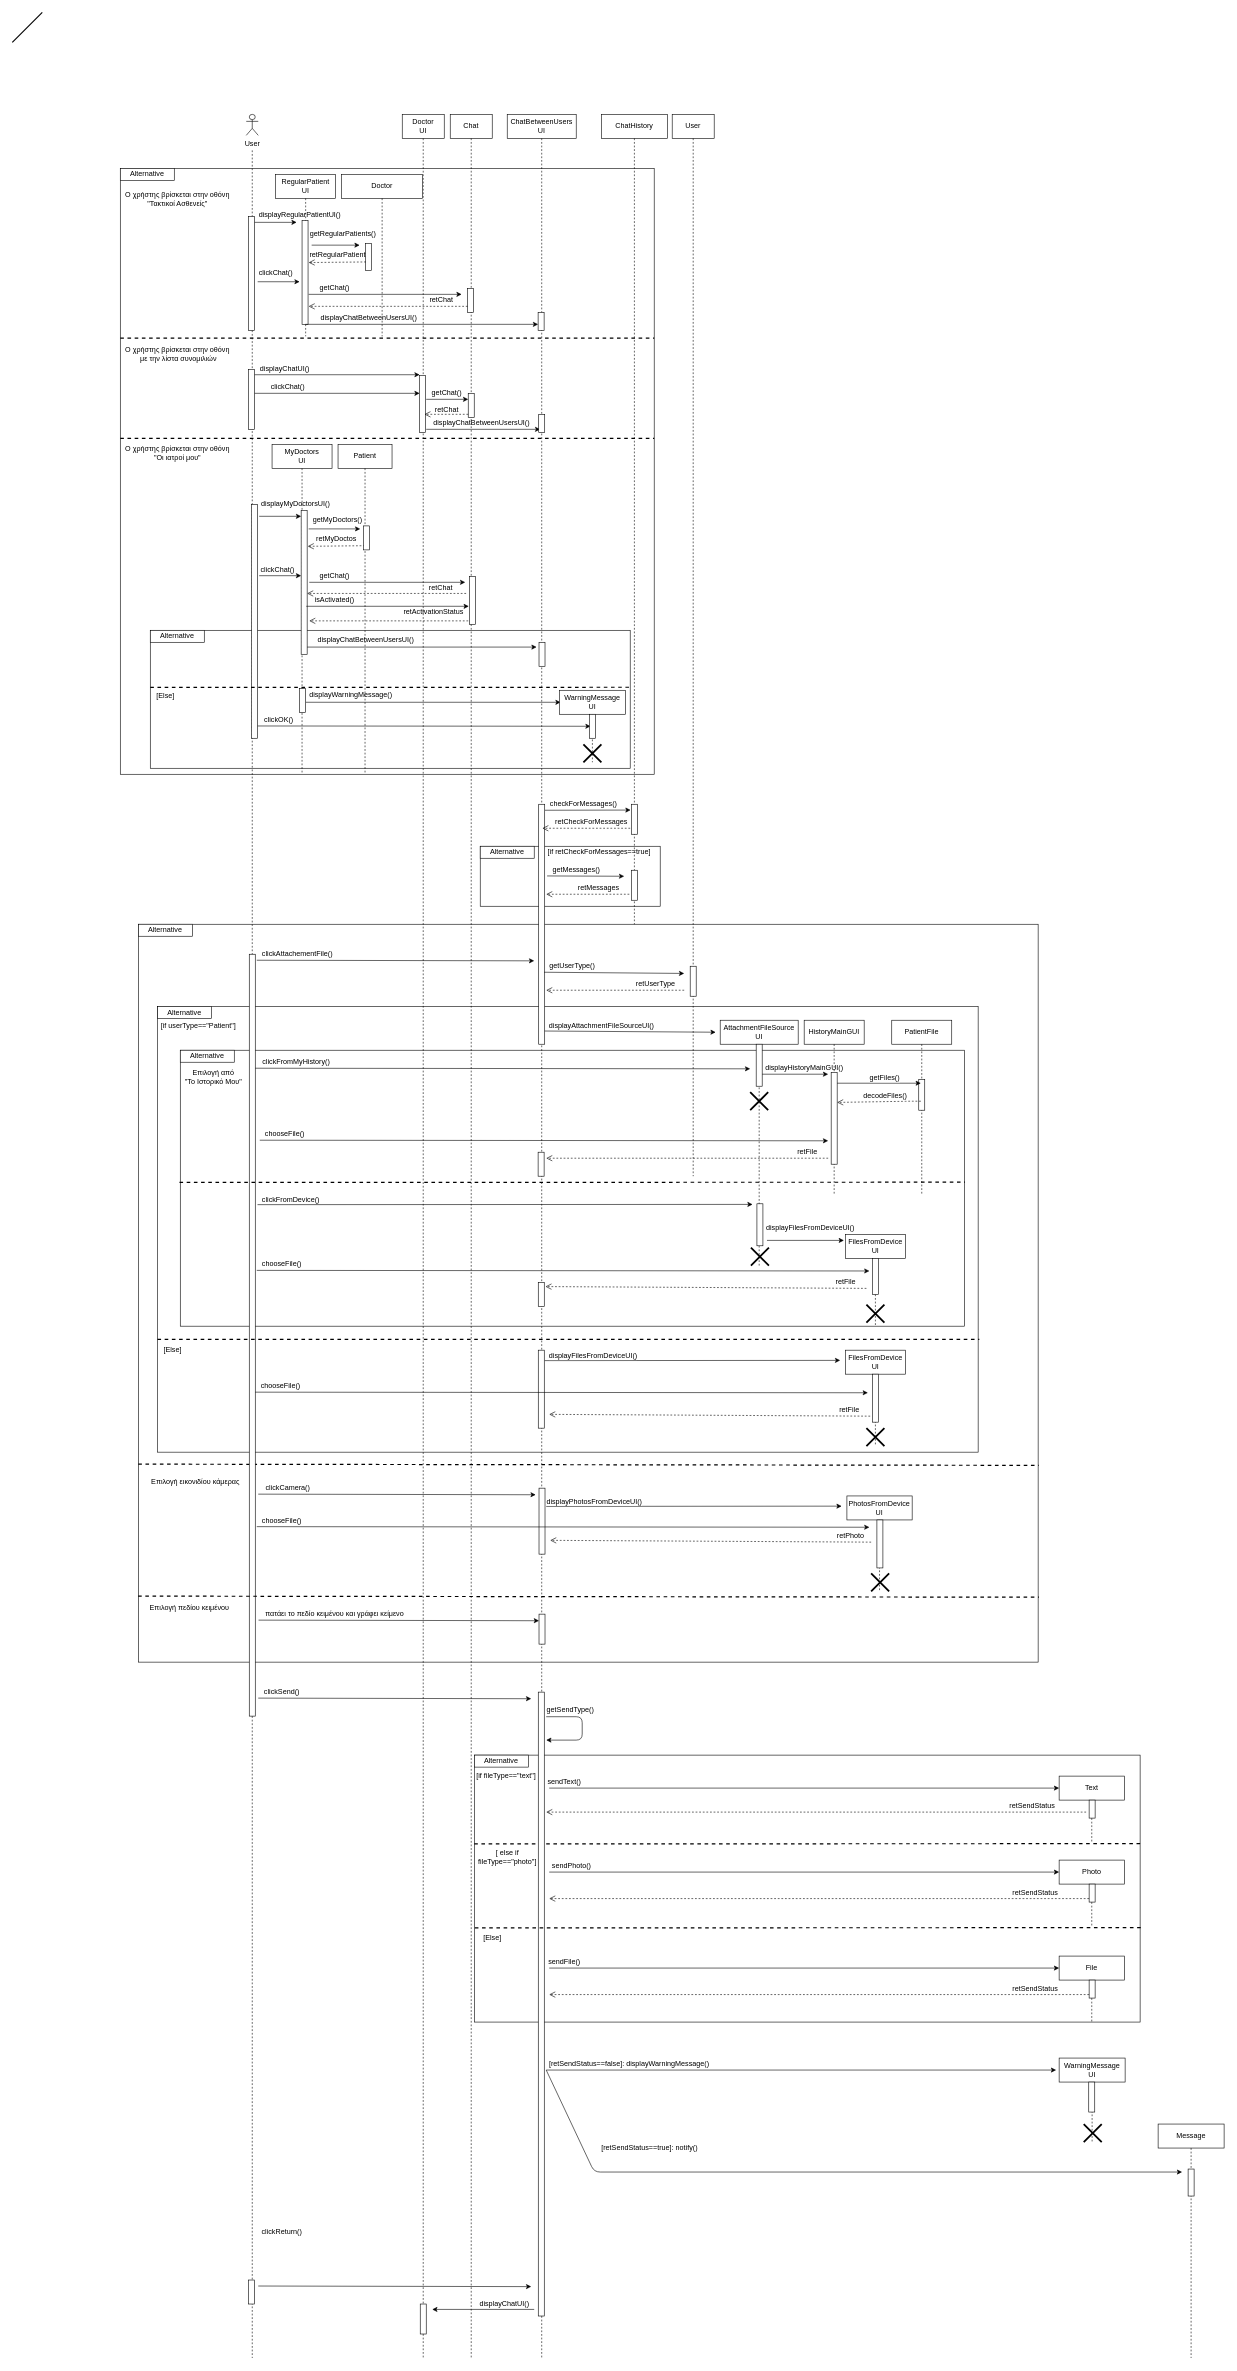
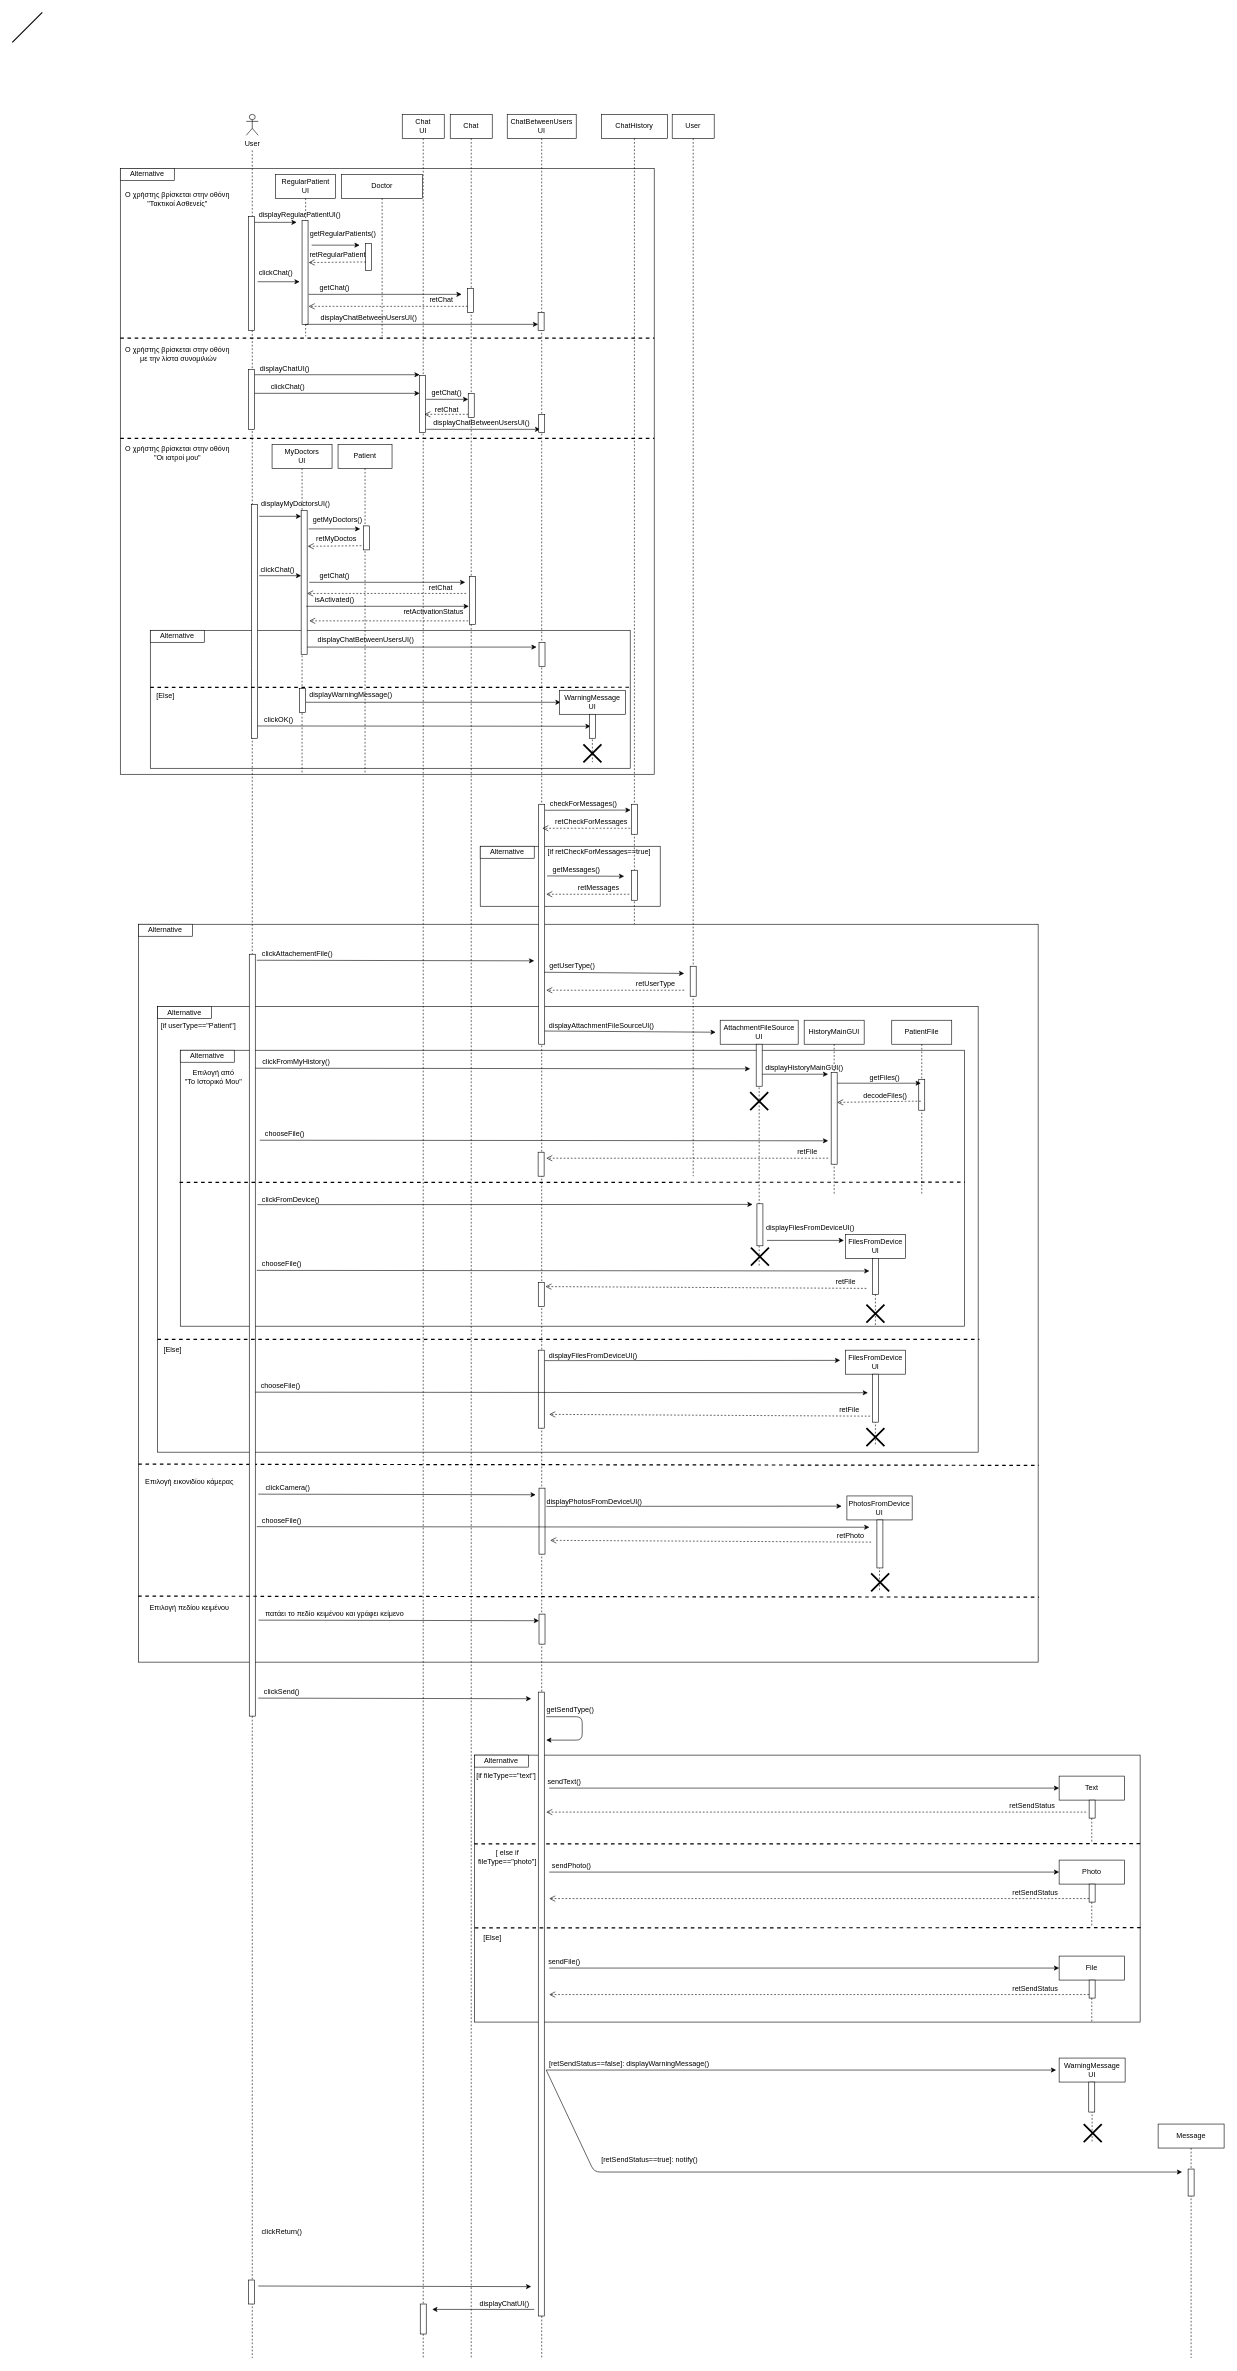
node "Doctor UI": label "Doctor UI" -> "Chat UI"
node "Επιλογή εικονιδίου κάμερας": moved (195, 1482) -> (189, 1482)
node "[retSendStatus==true]: notify()": moved (650, 2148) -> (650, 2160)
